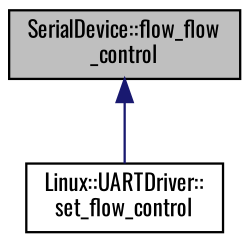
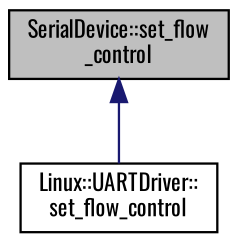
node "SerialDevice::flow_flow _control": label "SerialDevice::flow_flow _control" -> "SerialDevice::set_flow _control"
